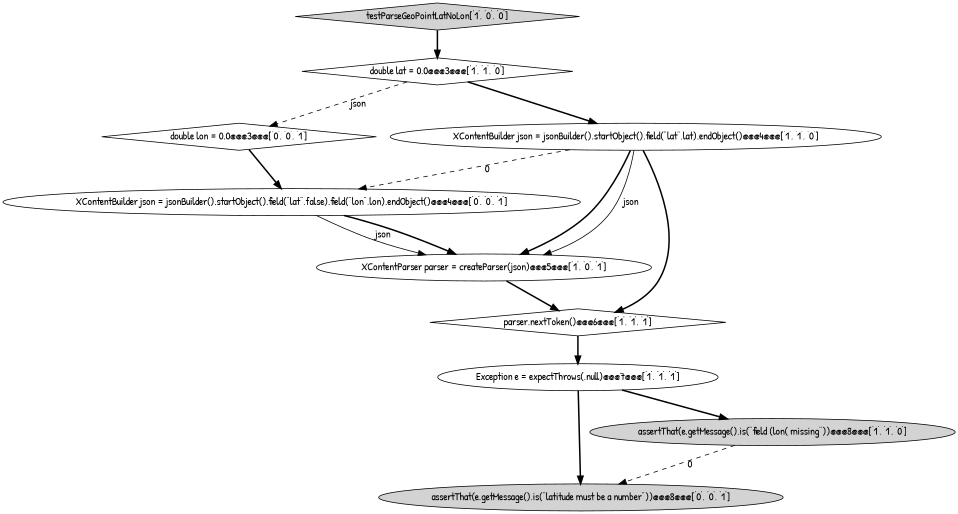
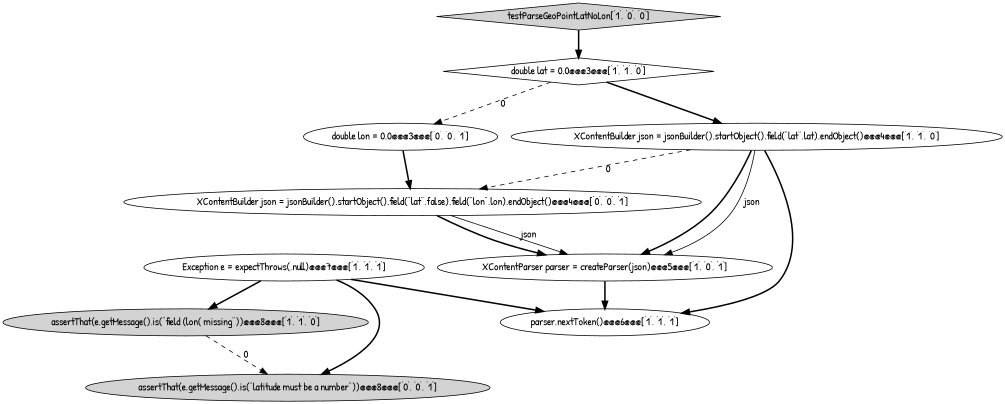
edge "double lat = 0.0@@@3@@@['1', '1', '0']" -> "double lon = 0.0@@@3@@@['0', '0', '1']": label "json" -> "0"
node "double lon = 0.0@@@3@@@['0', '0', '1']": shape diamond -> ellipse
node "parser.nextToken()@@@6@@@['1', '1', '1']": shape diamond -> ellipse
edge "parser.nextToken()@@@6@@@['1', '1', '1']" -> "Exception e = expectThrows(,null)@@@7@@@['1', '1', '1']": reversed
